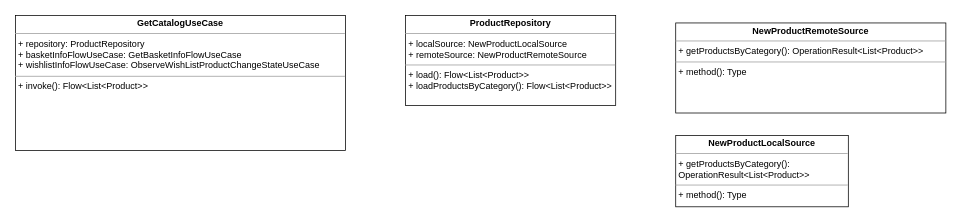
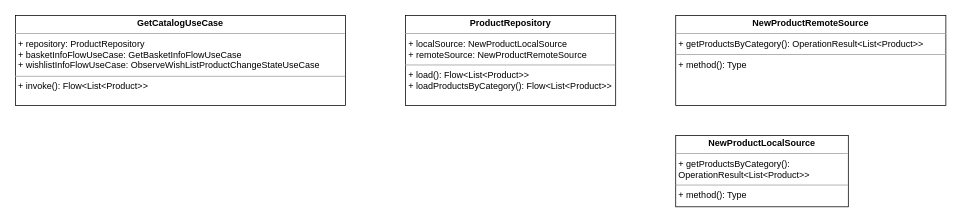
node "NewProductRemoteSource + getProductsByCategory(): OperationResult<List<Product>> + method(): Type": moved (810, 68) -> (810, 60)
node "GetCatalogUseCase + repository: ProductRepository + basketInfoFlowUseCase: GetBasketInfoFlowUseCase + wishlistInfoFlowUseCase: ObserveWishListProductChangeStateUseCase + invoke(): Flow<List<Product>>": size 330x135 -> 330x90
